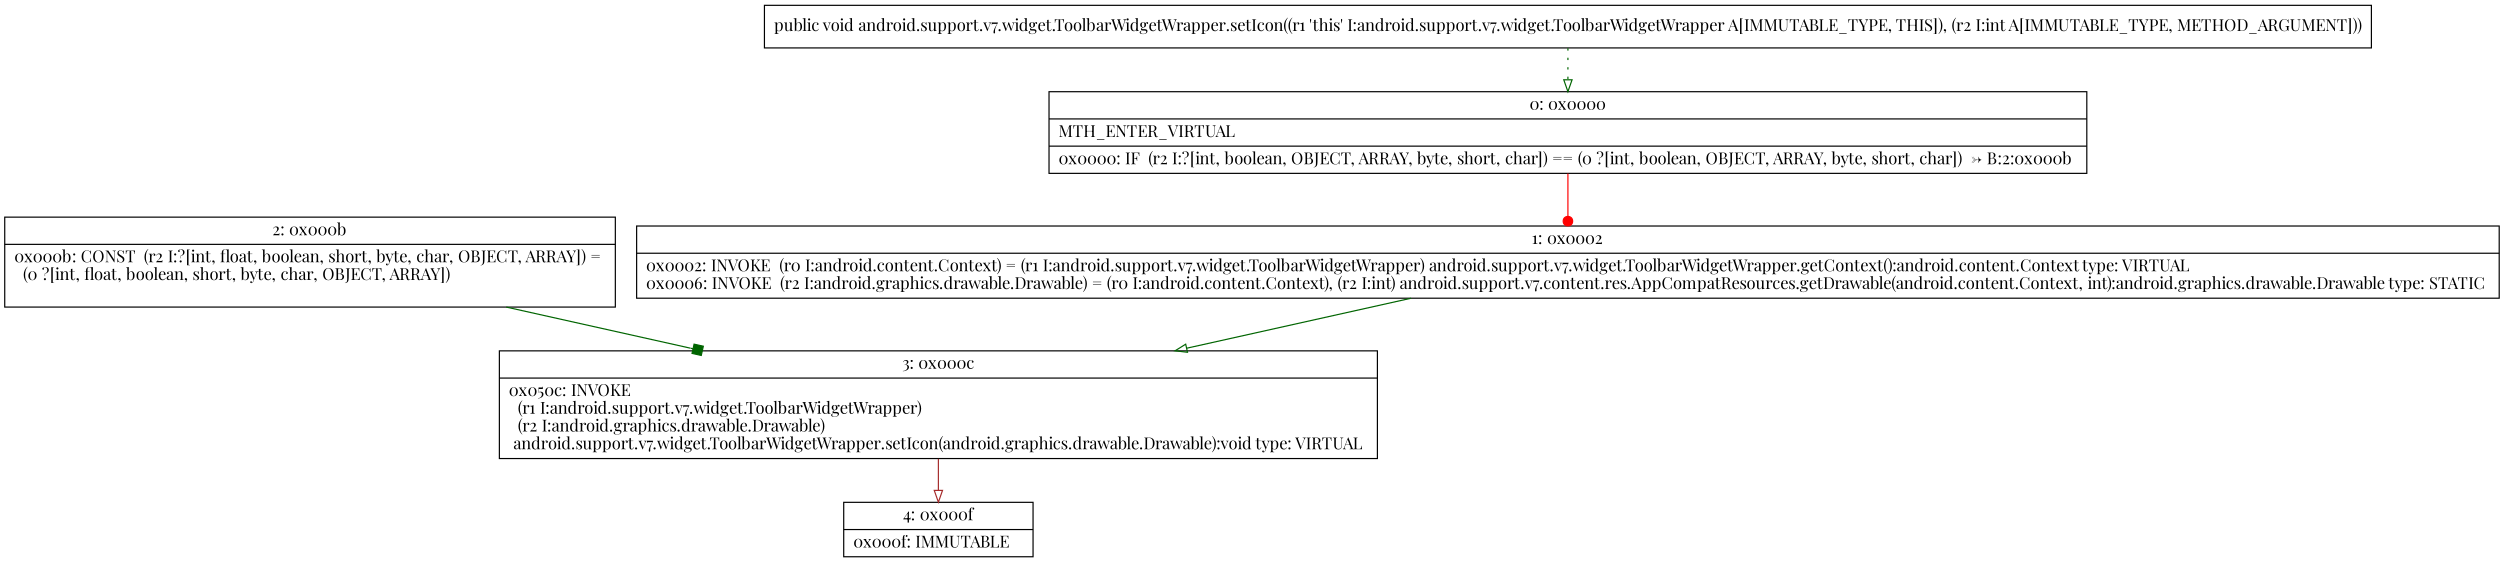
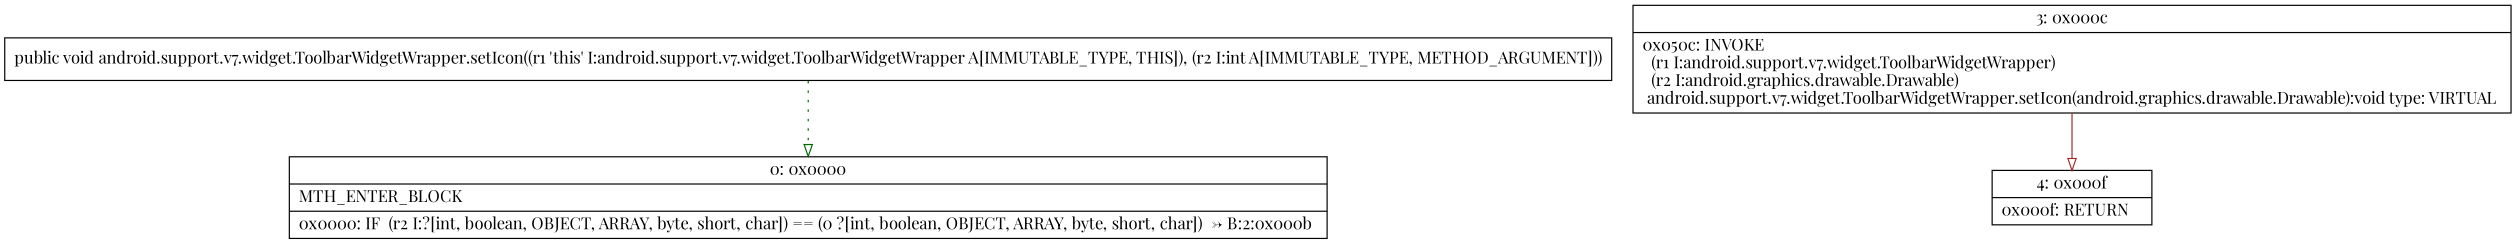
node "0: 0x0000": text "MTH_ENTER_VIRTUAL" -> "MTH_ENTER_BLOCK"
node "2: 0x000b": removed
node "1: 0x0002": removed
node "4: 0x000f": text "0x000f: IMMUTABLE" -> "0x000f: RETURN"
